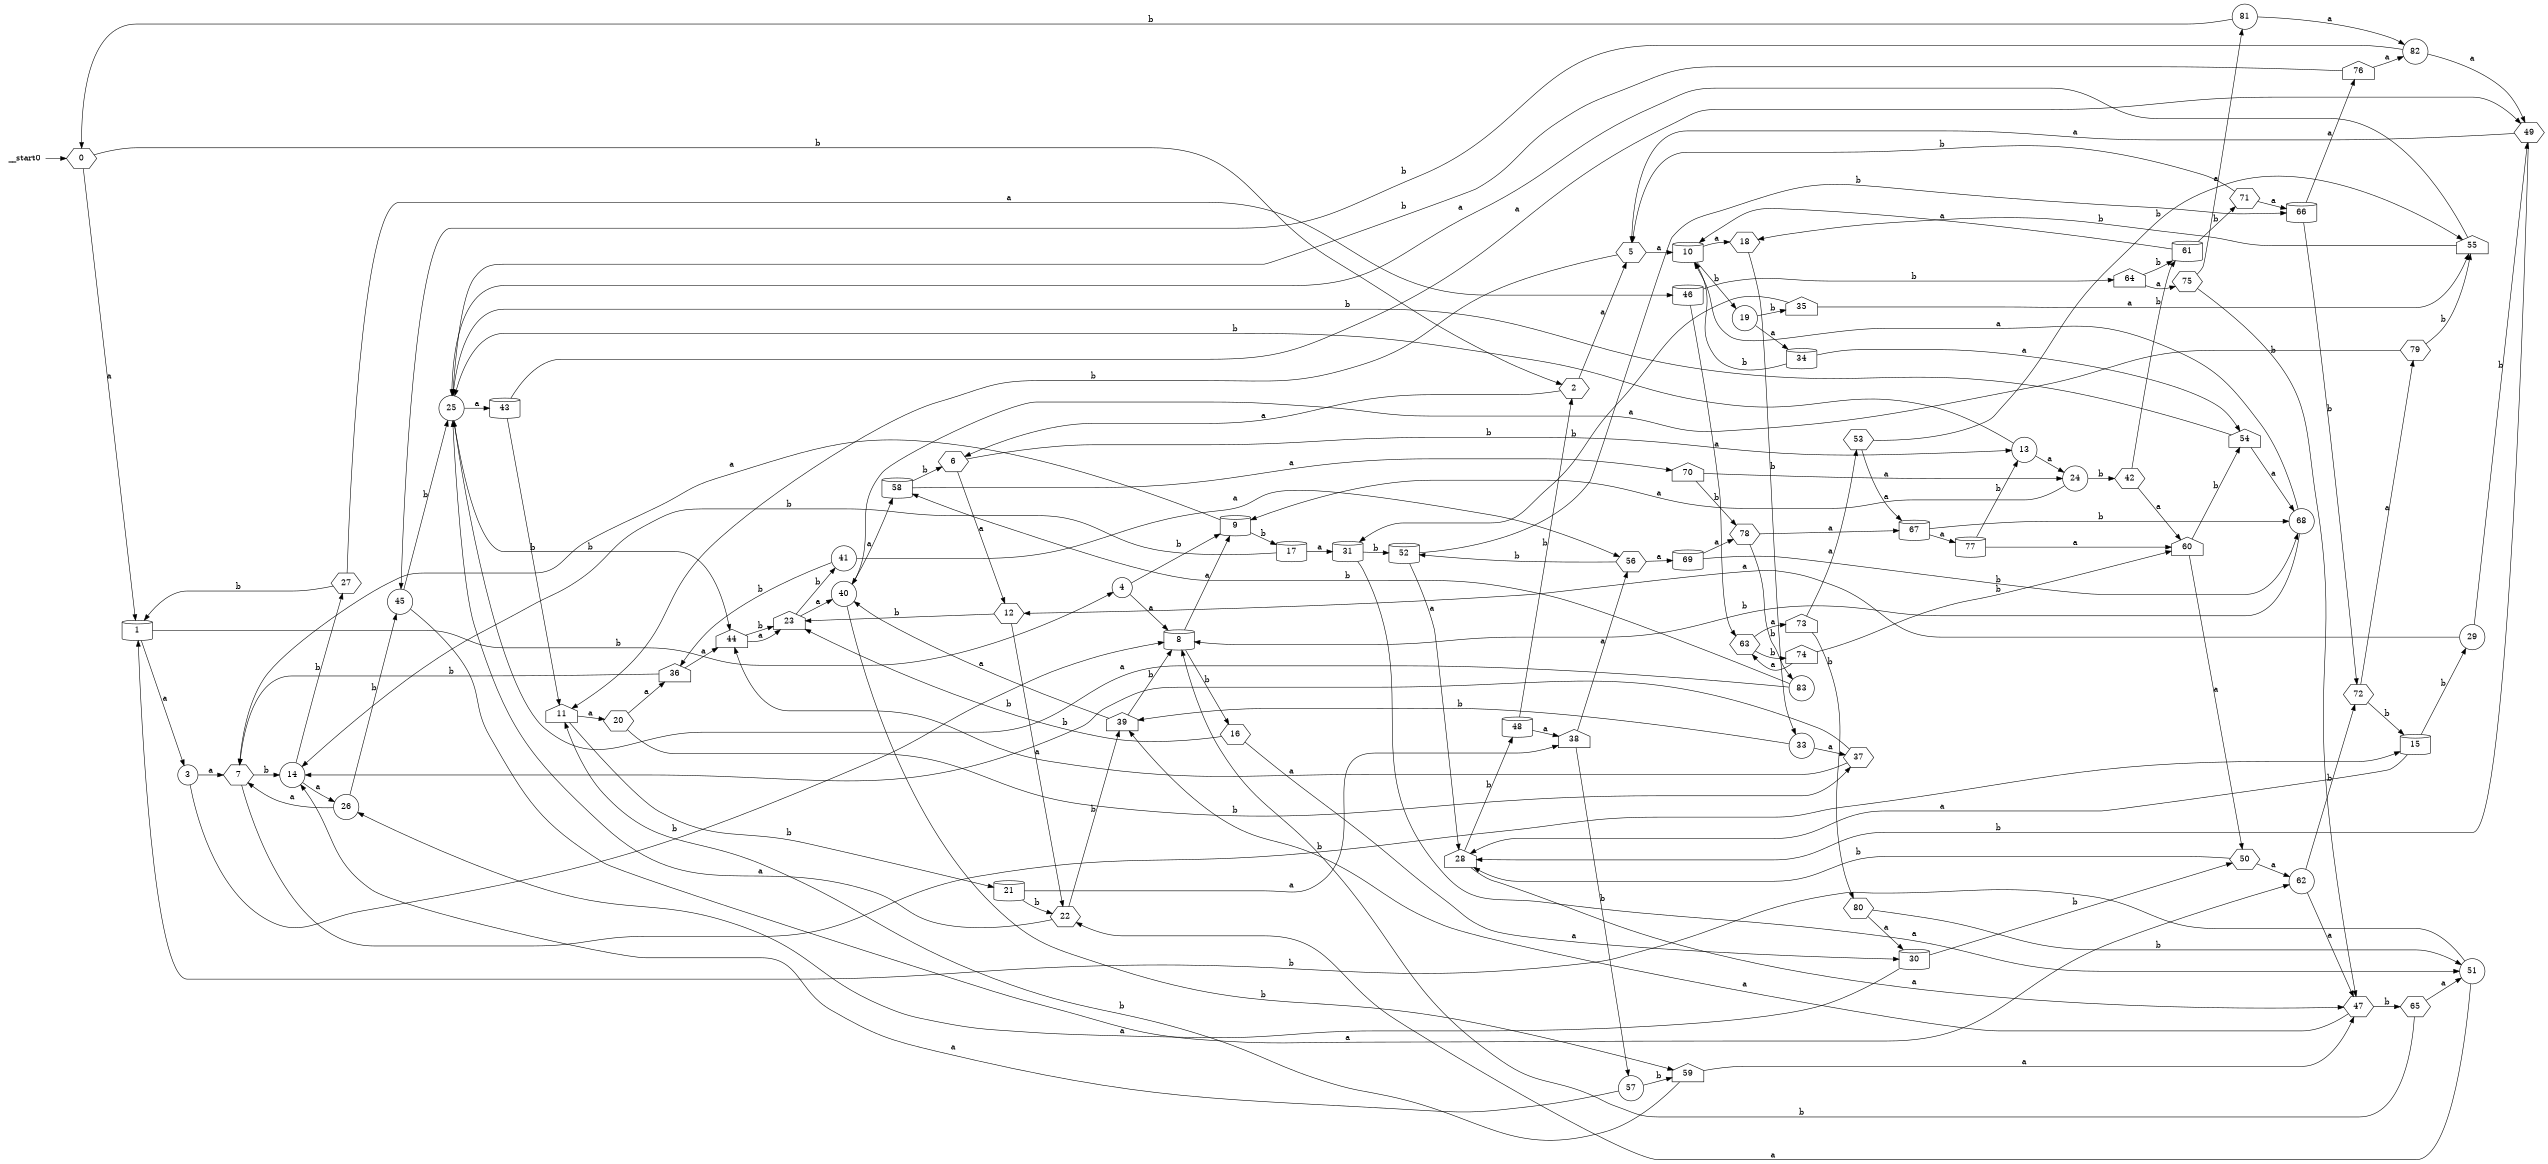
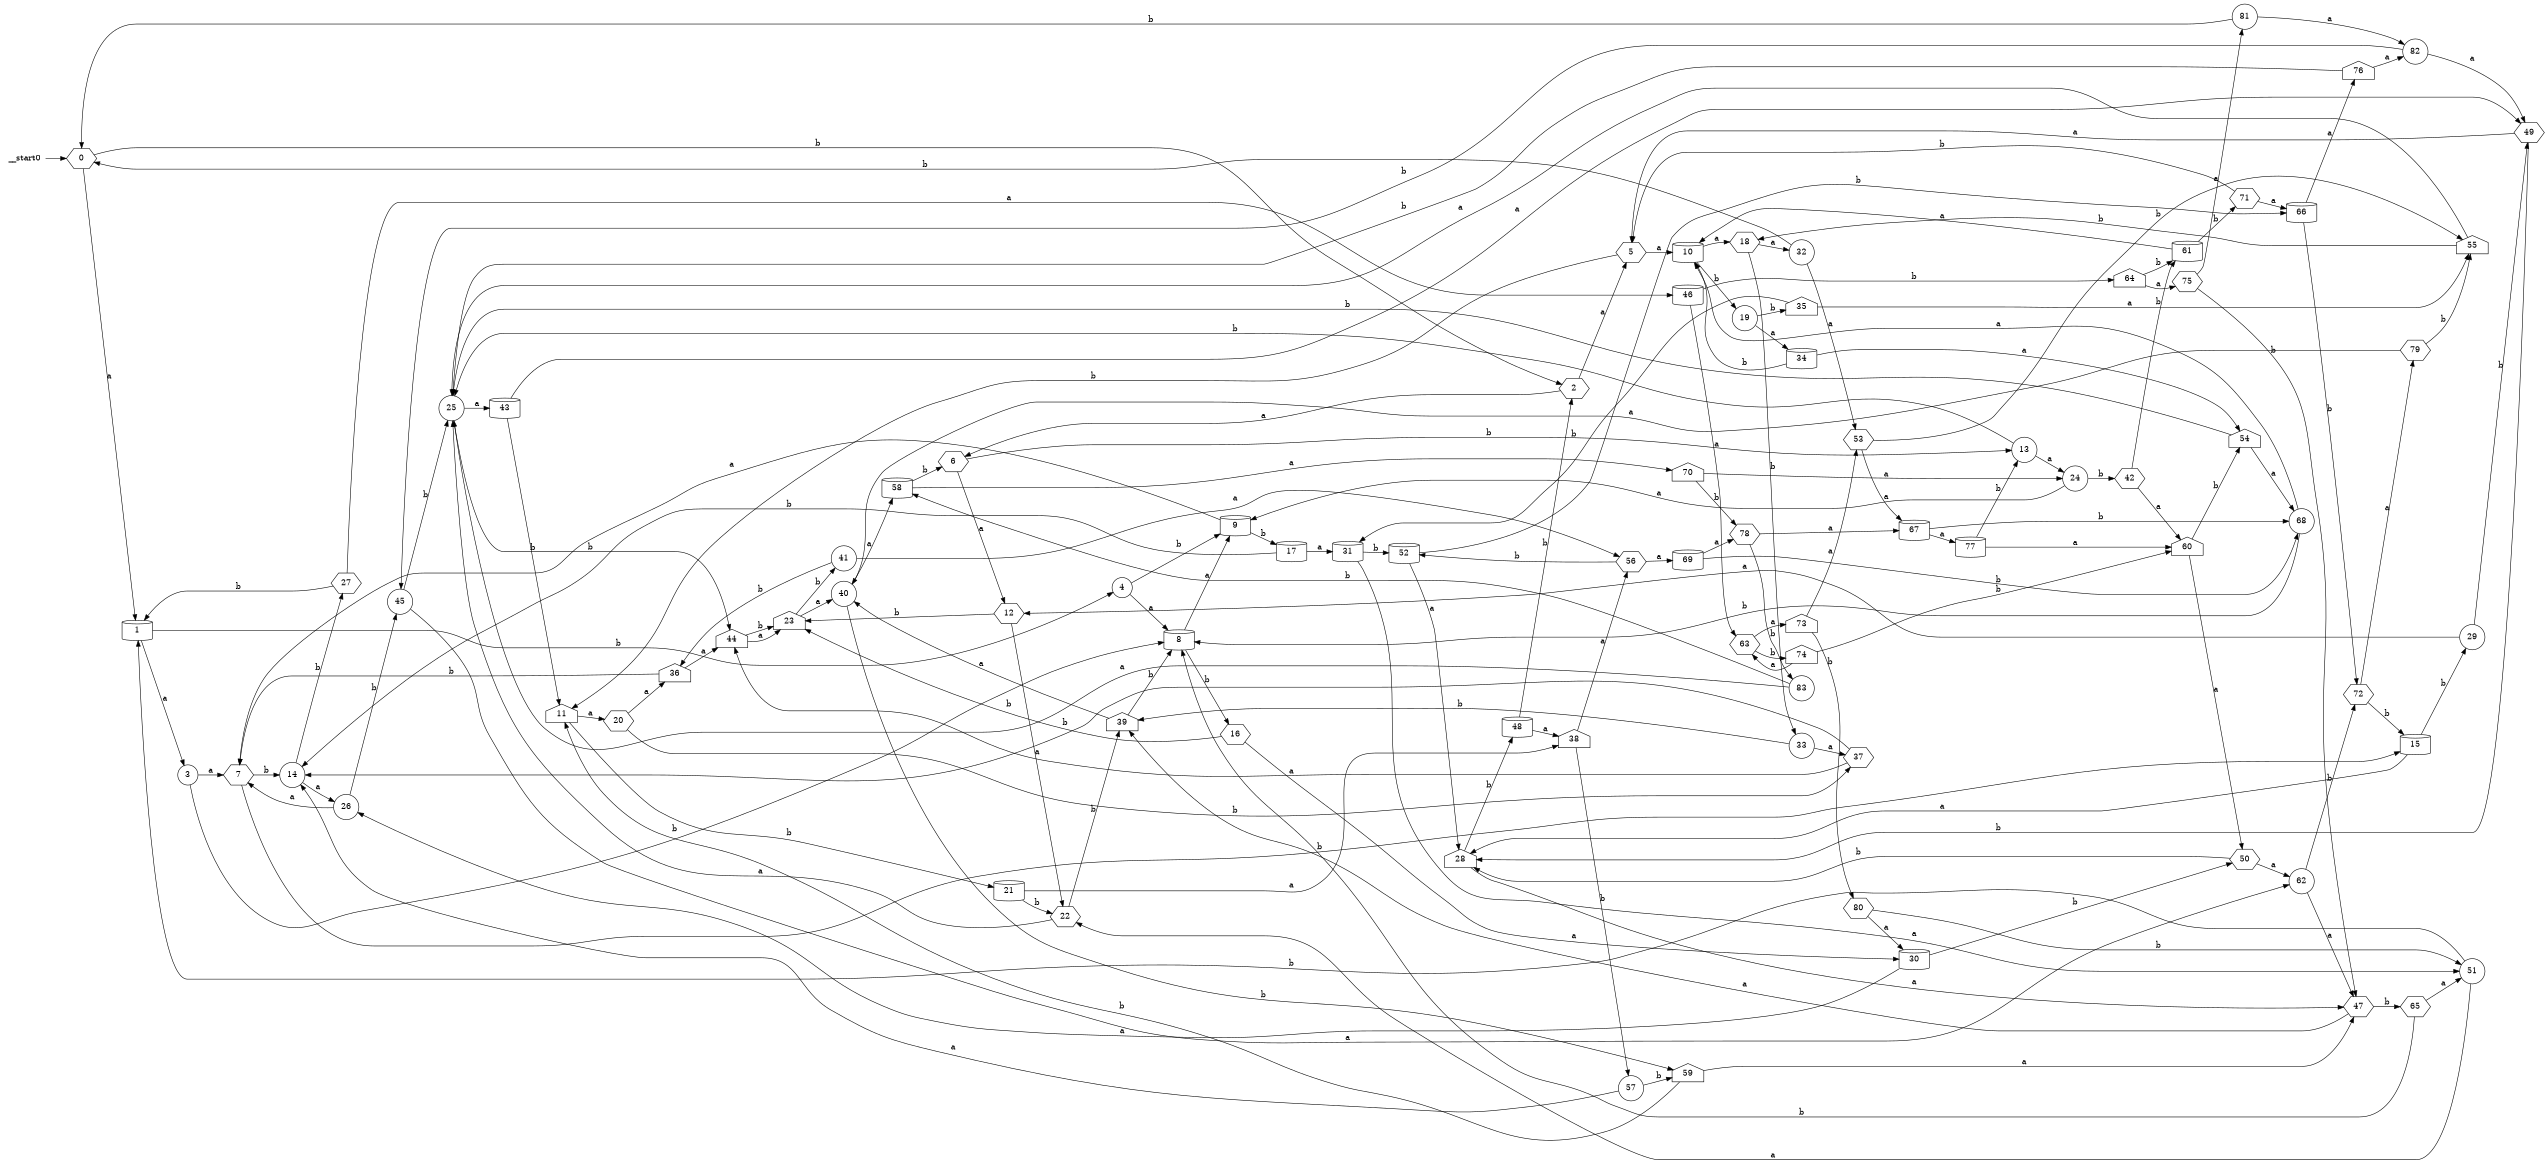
node "32": added
